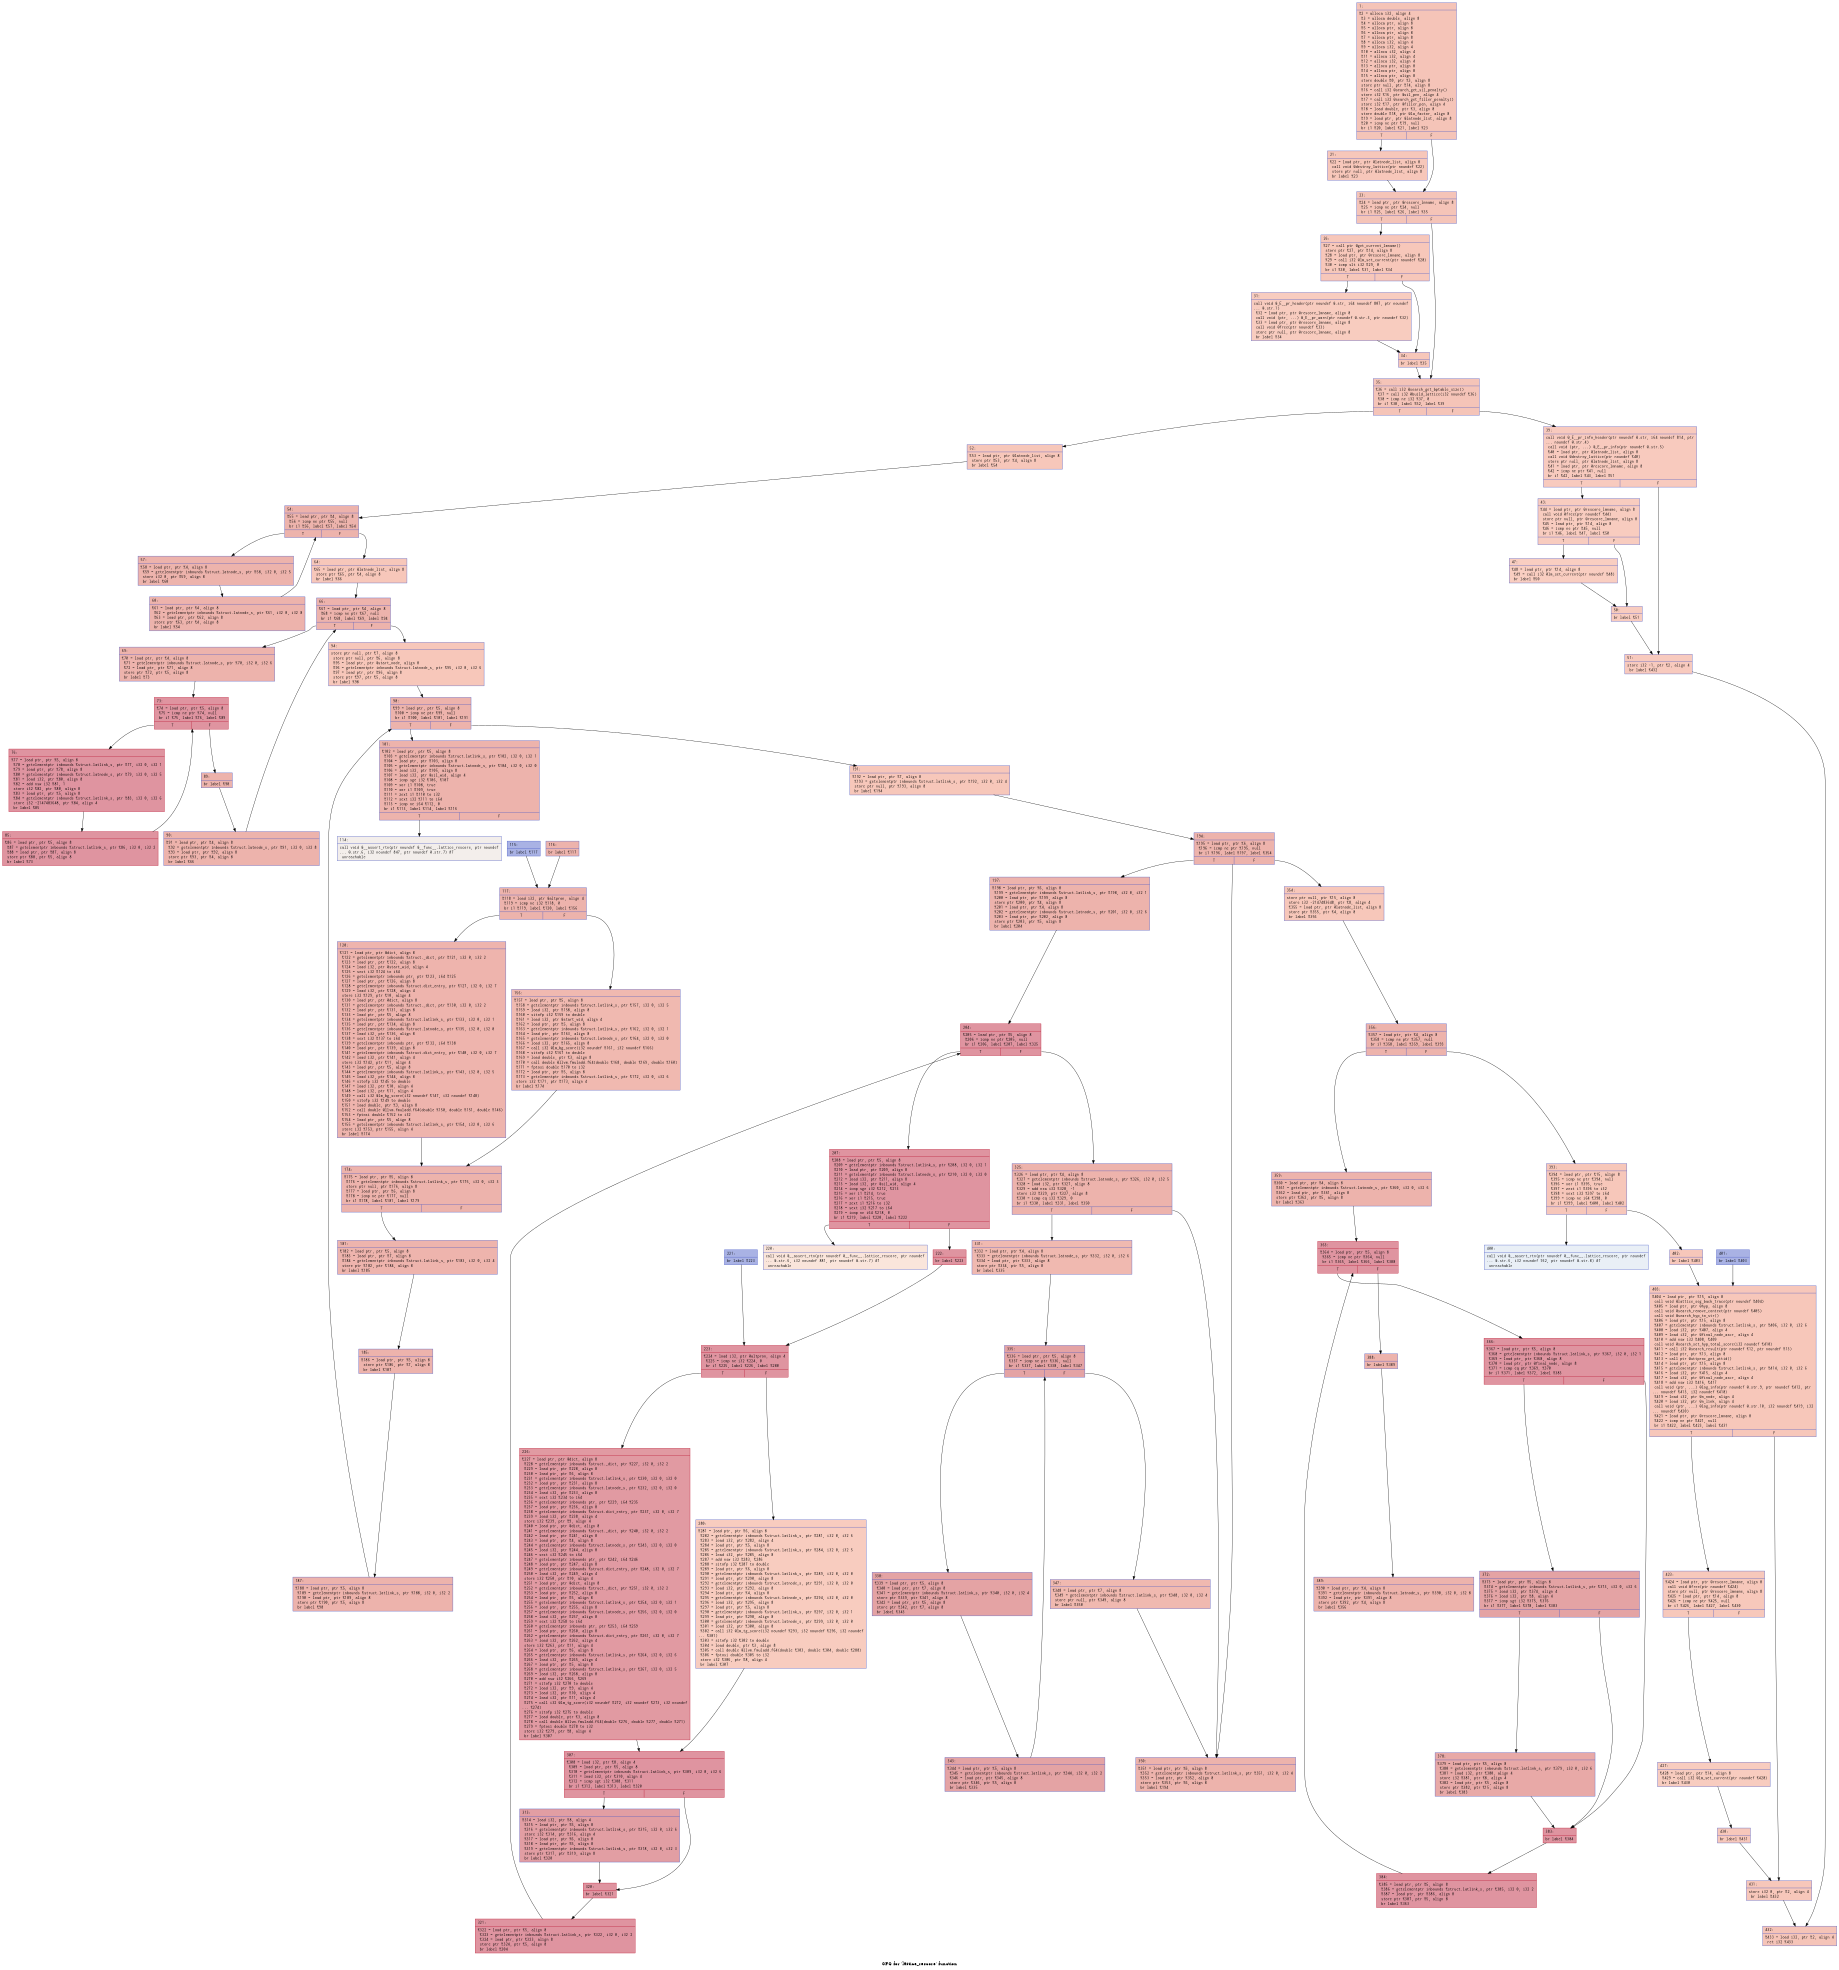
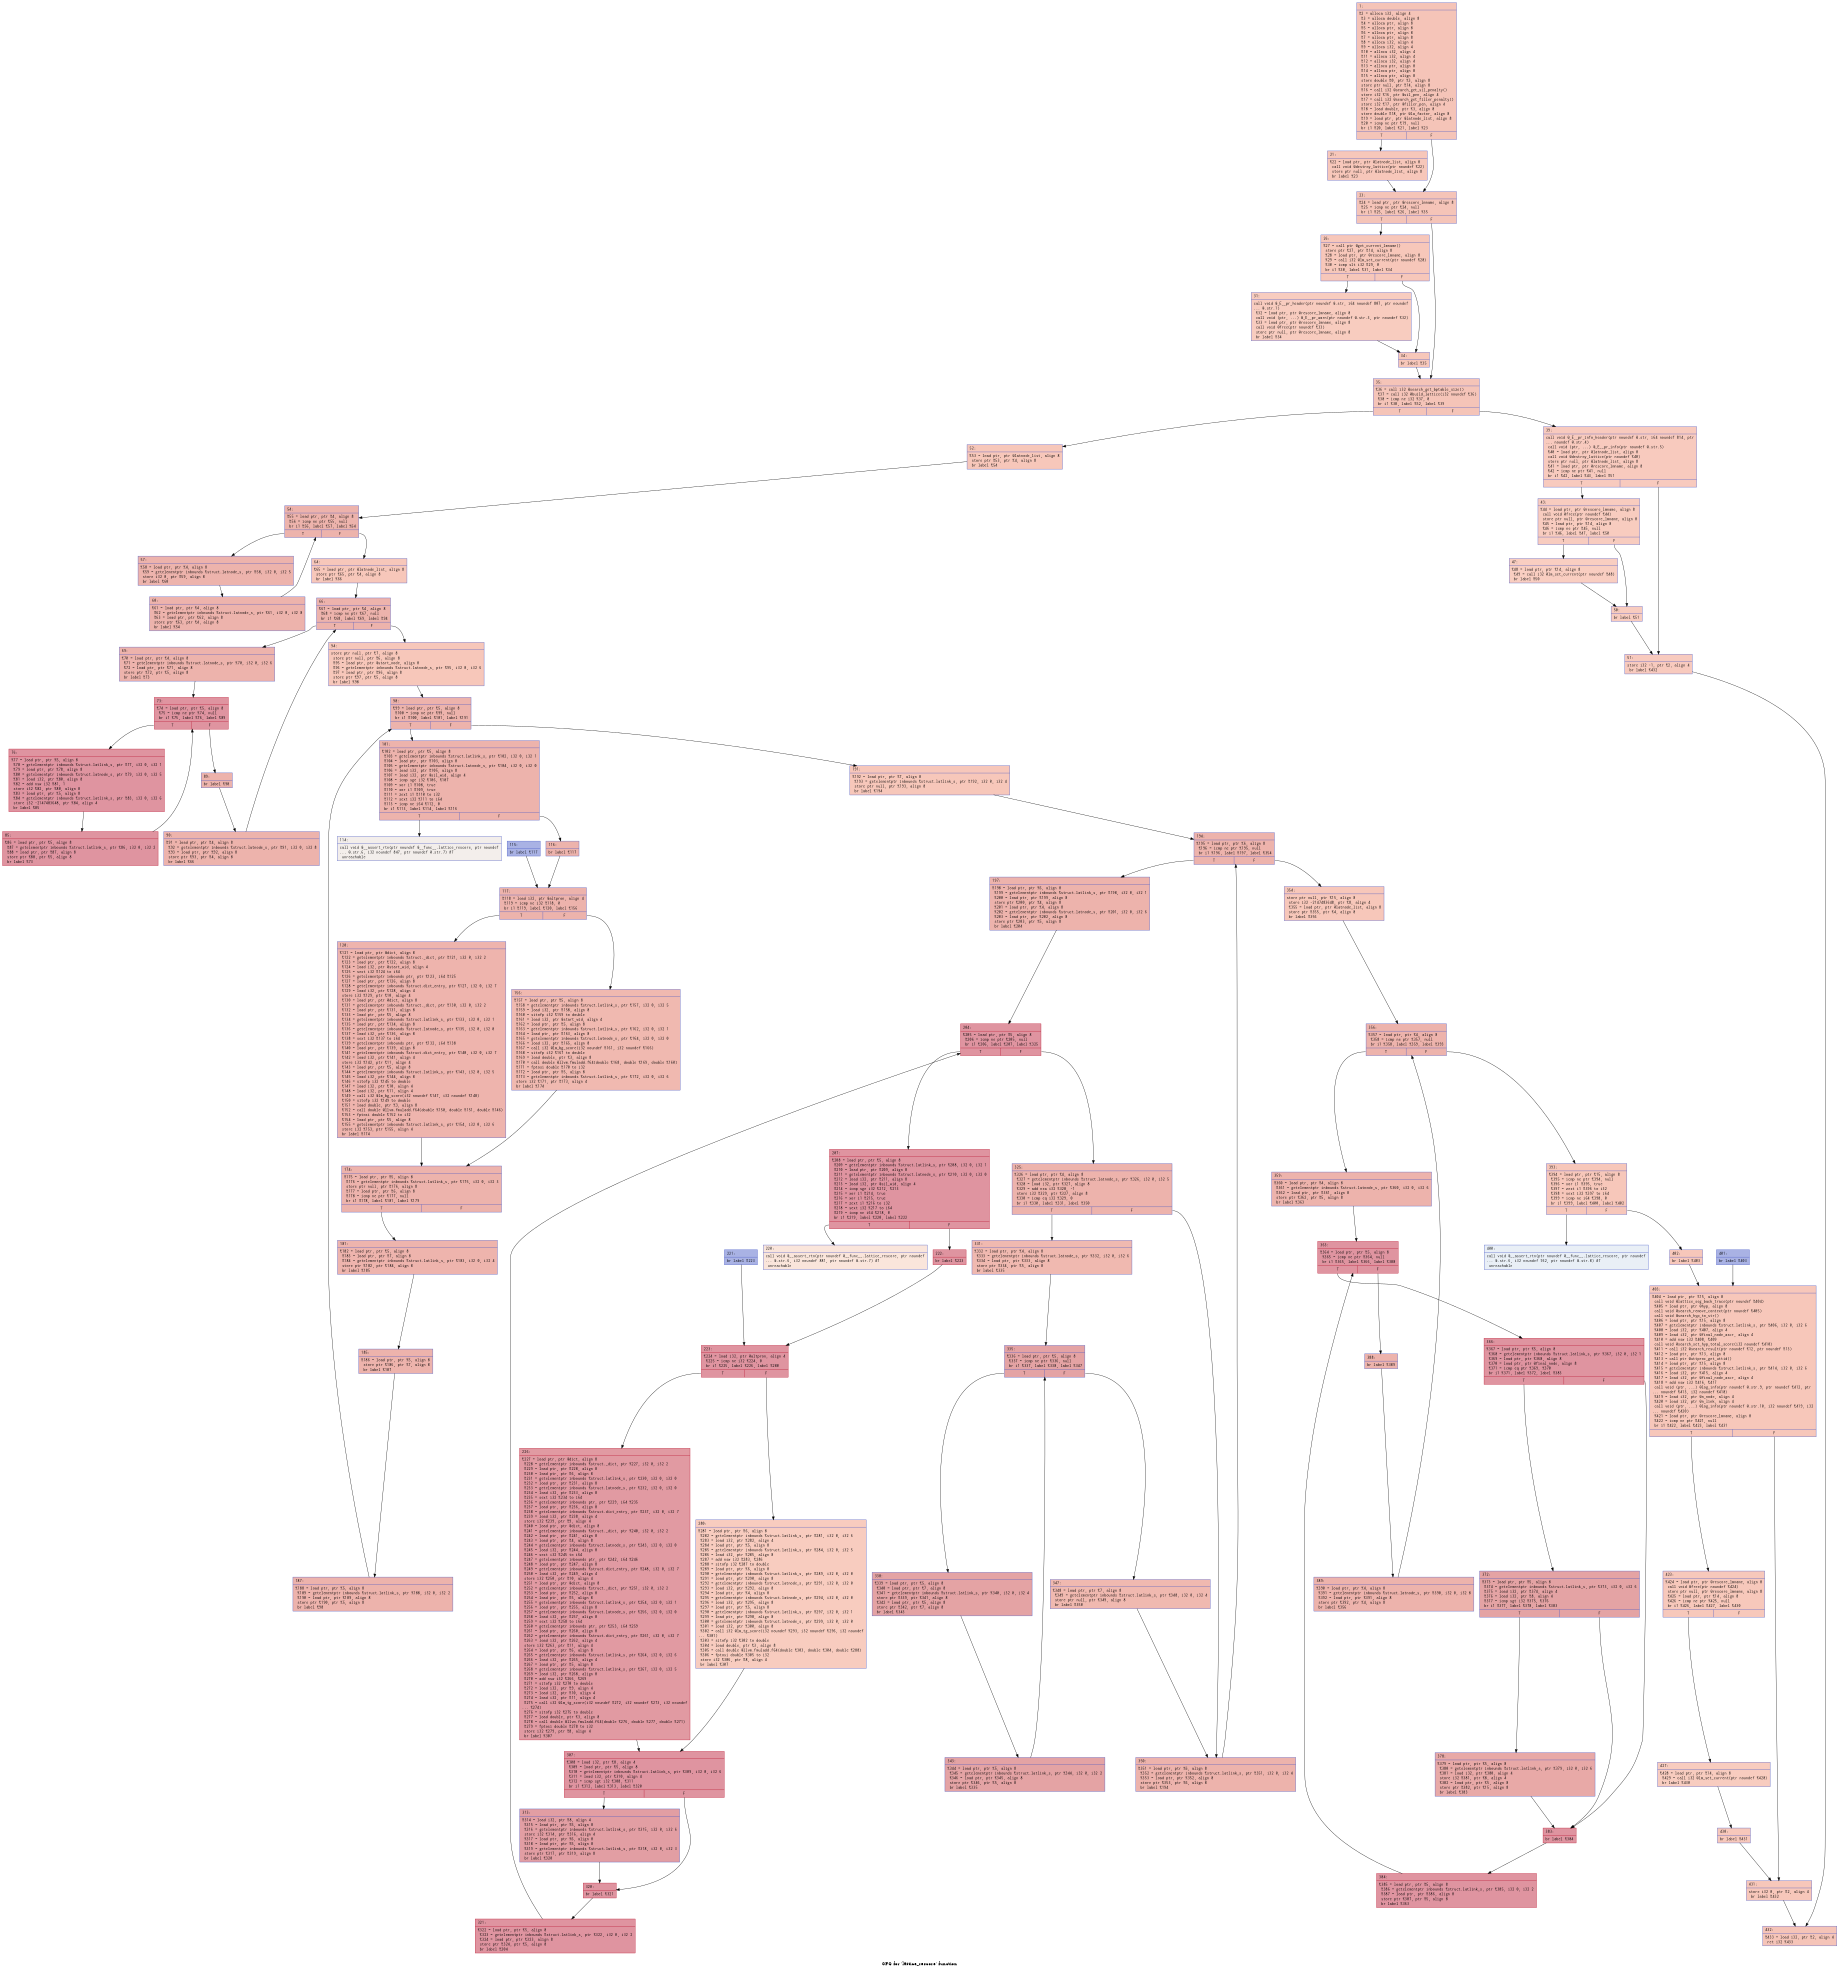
edge "101:" -> "116:": added
edge "194:" -> "350:": reversed
edge "389:" -> "356:": added
